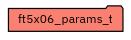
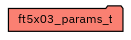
node "ft5x06_params_t": label "ft5x06_params_t" -> "ft5x03_params_t"
